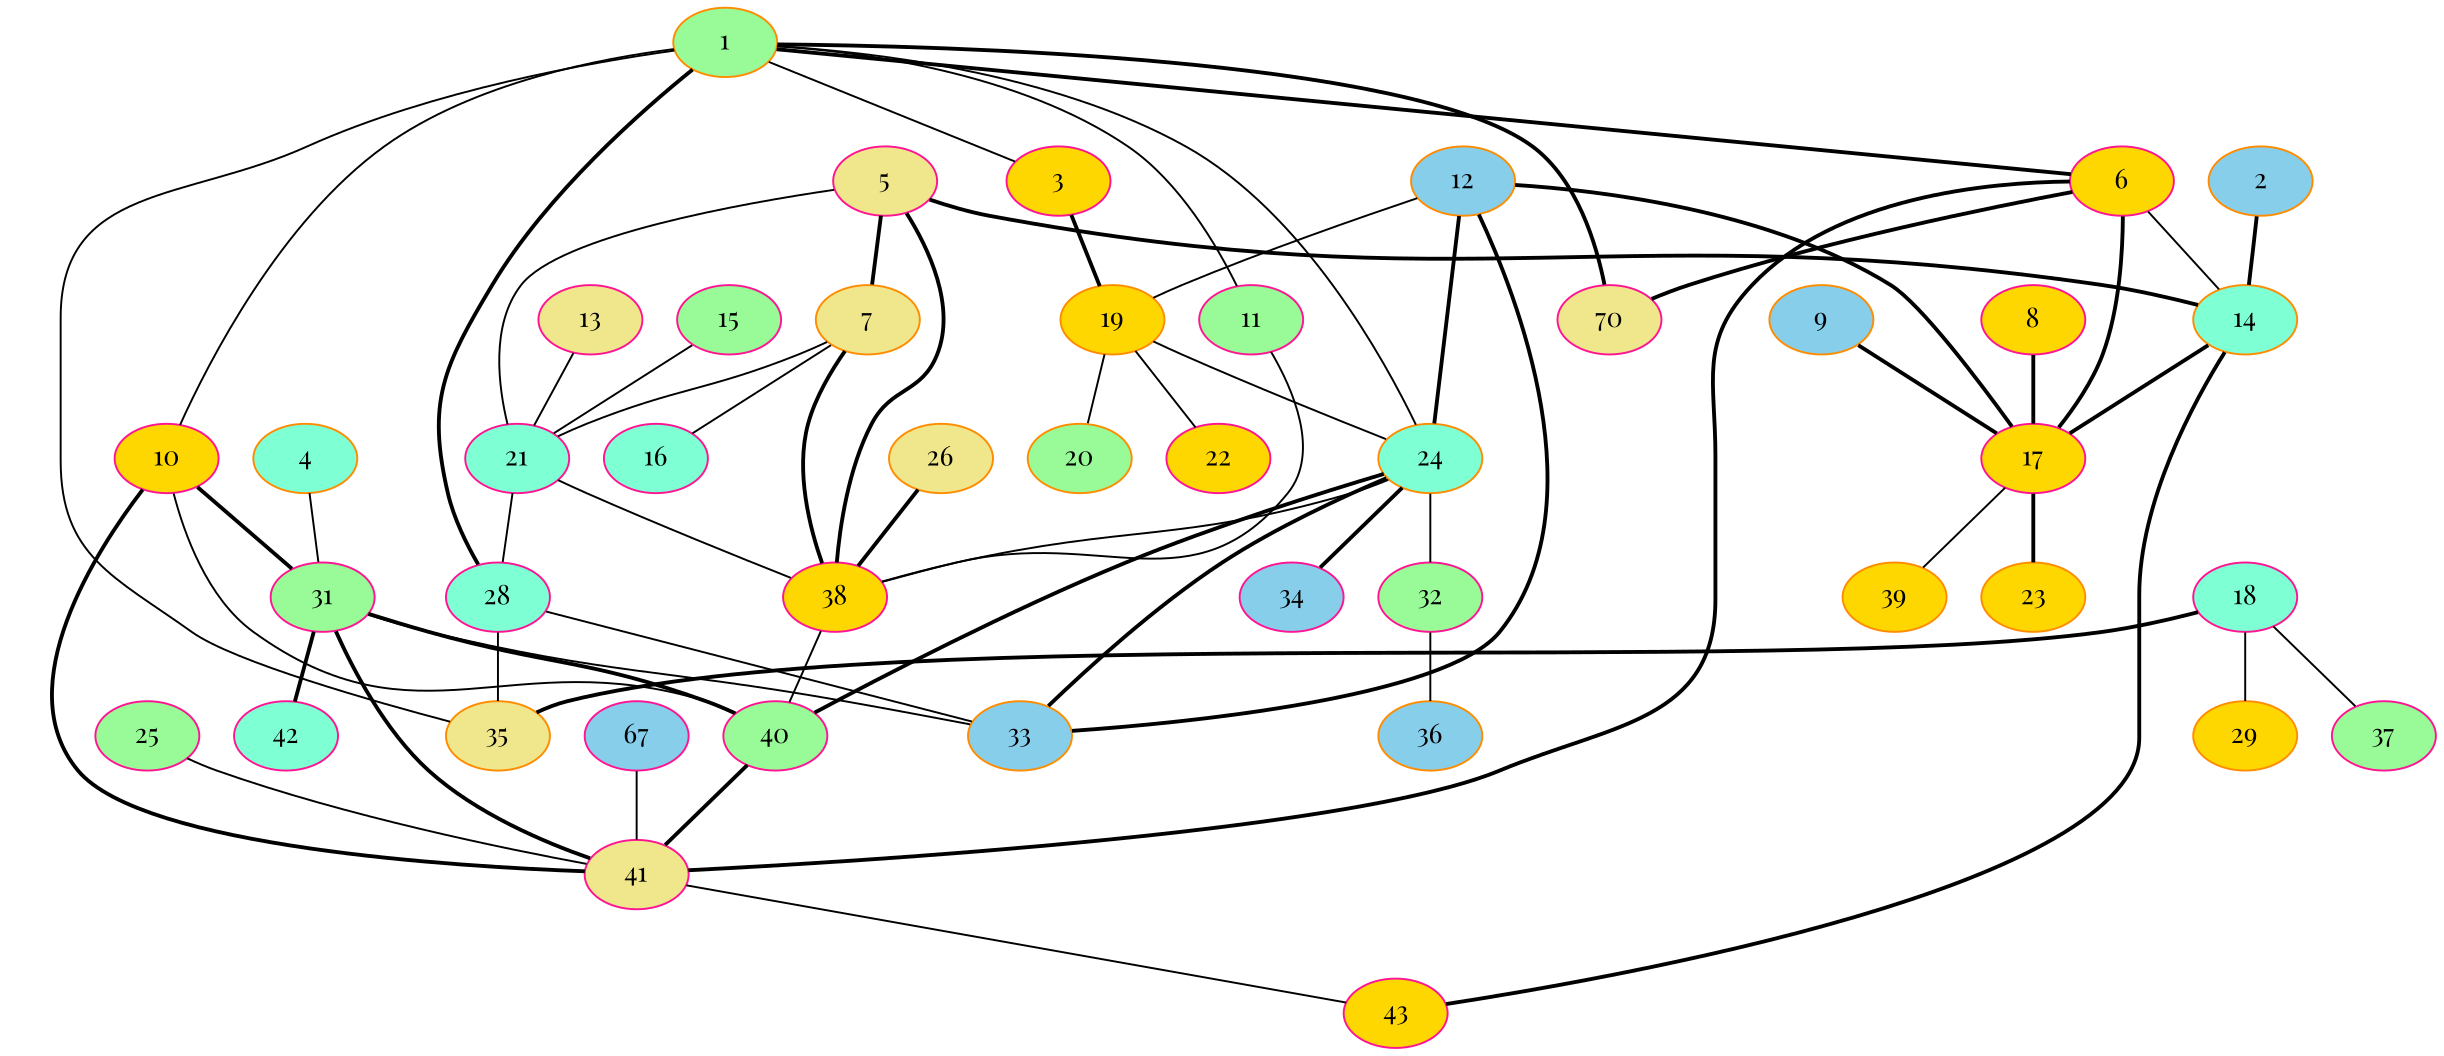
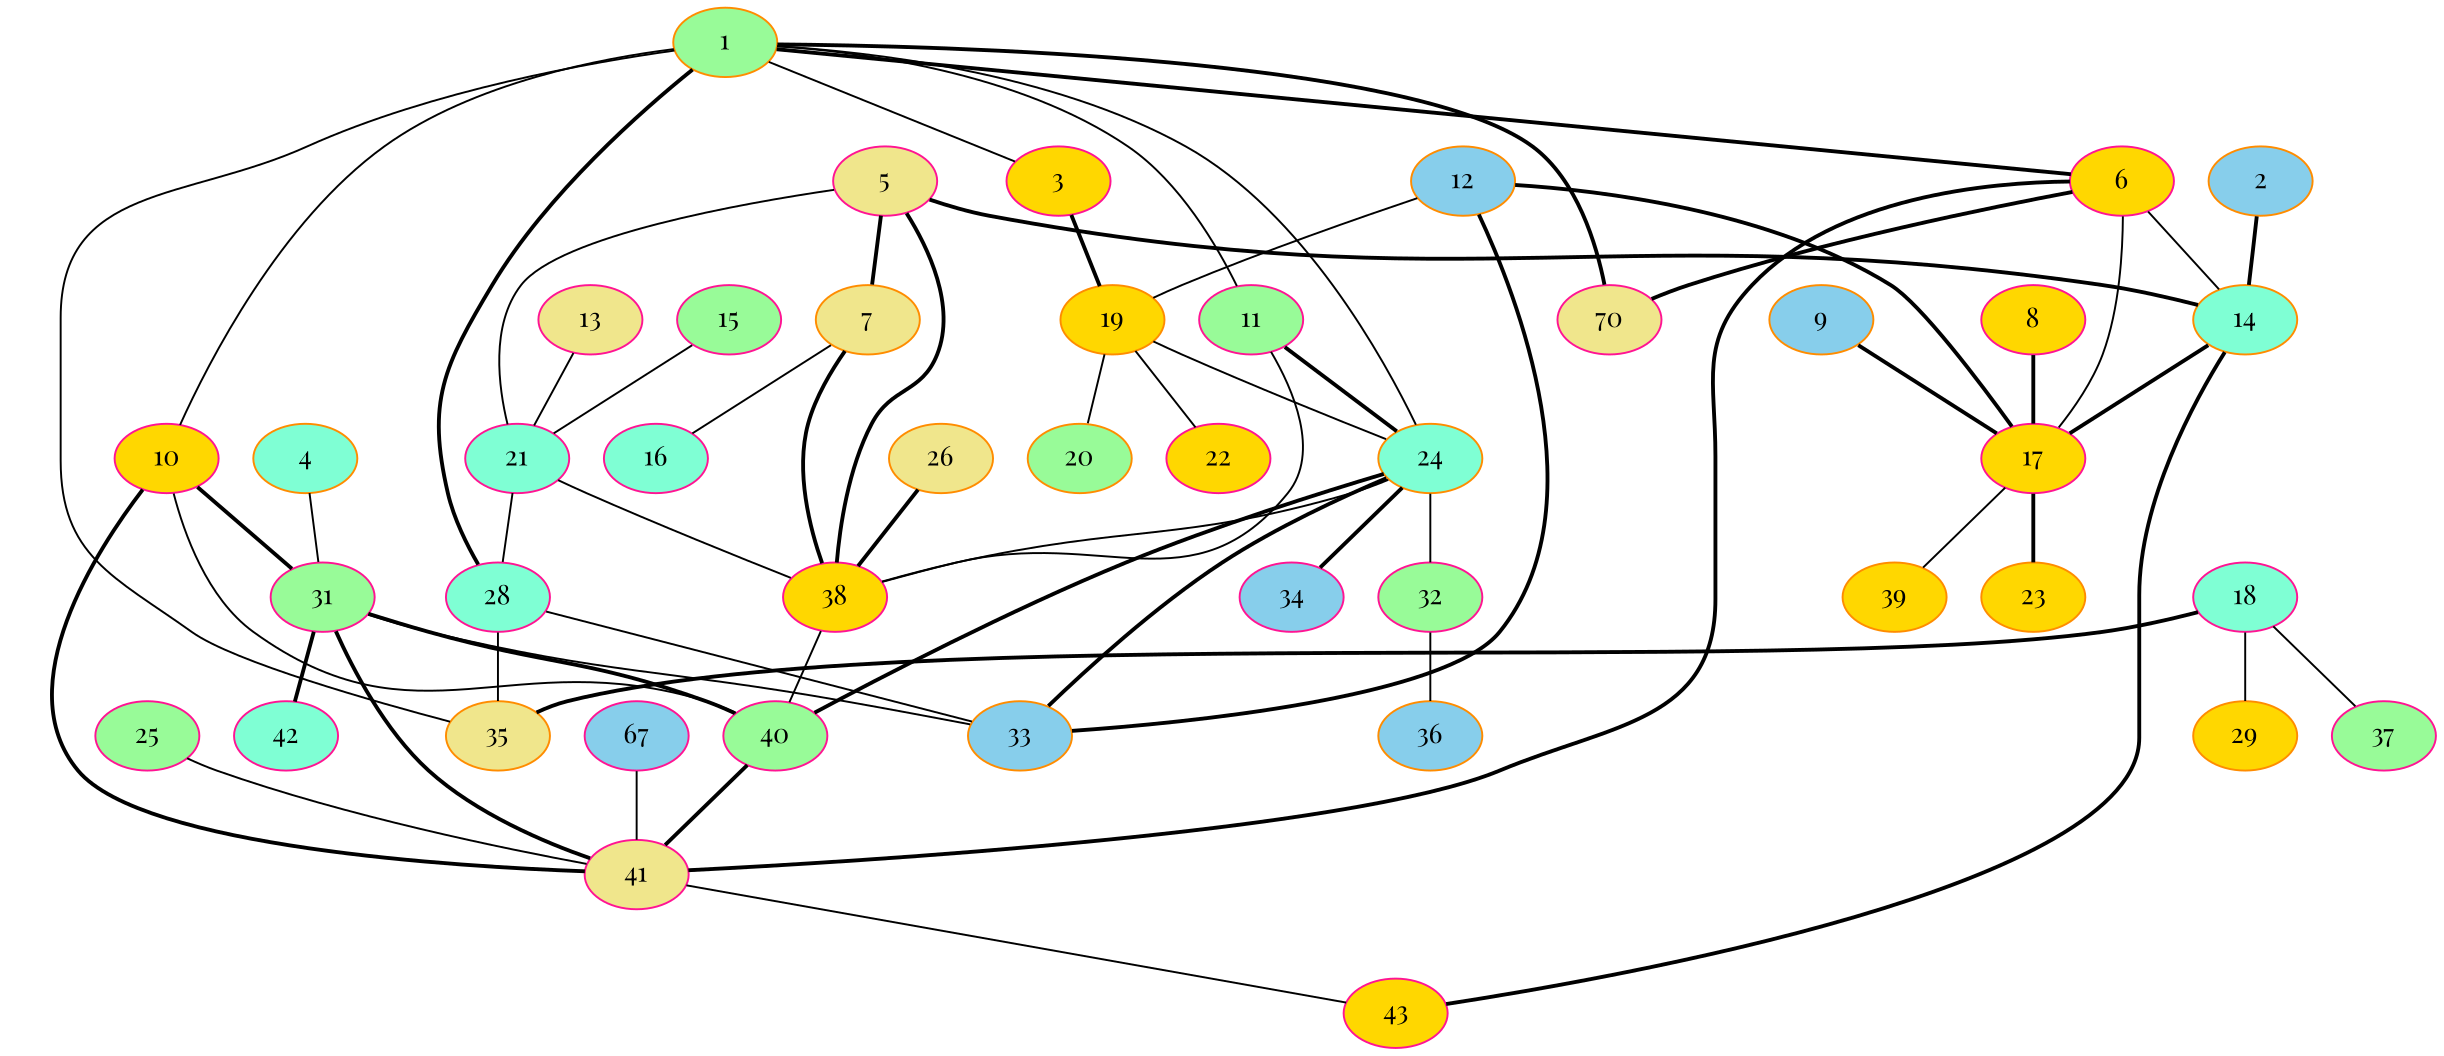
edge "12" -- "24": now "11" -- "24"
edge "6" -- "17": style bold -> solid
edge "7" -- "21": removed
